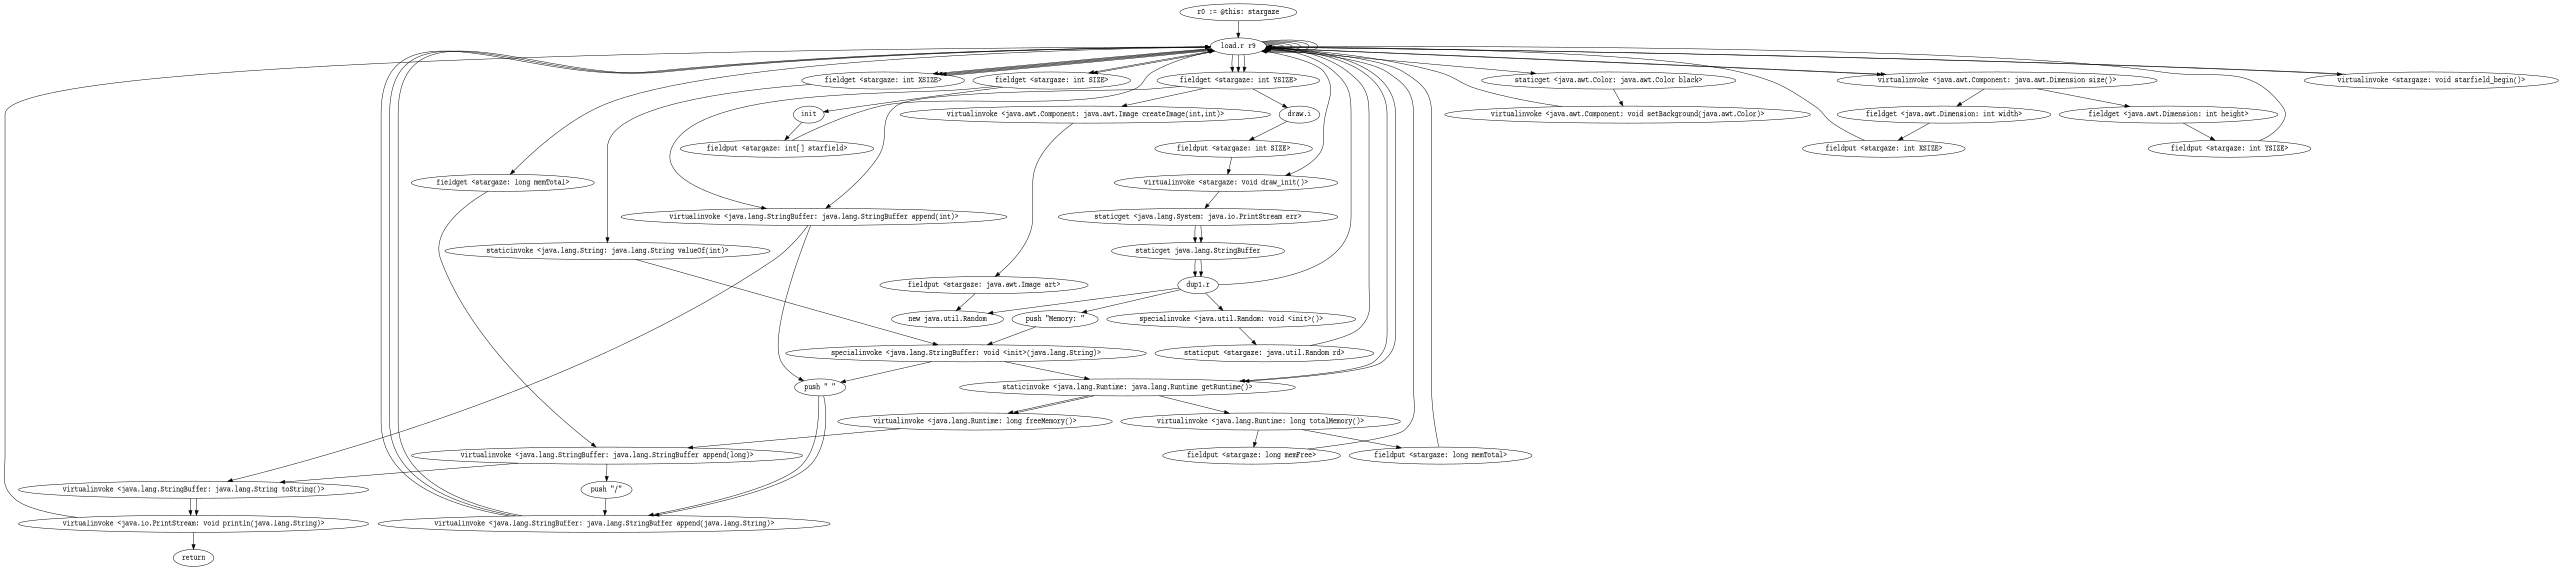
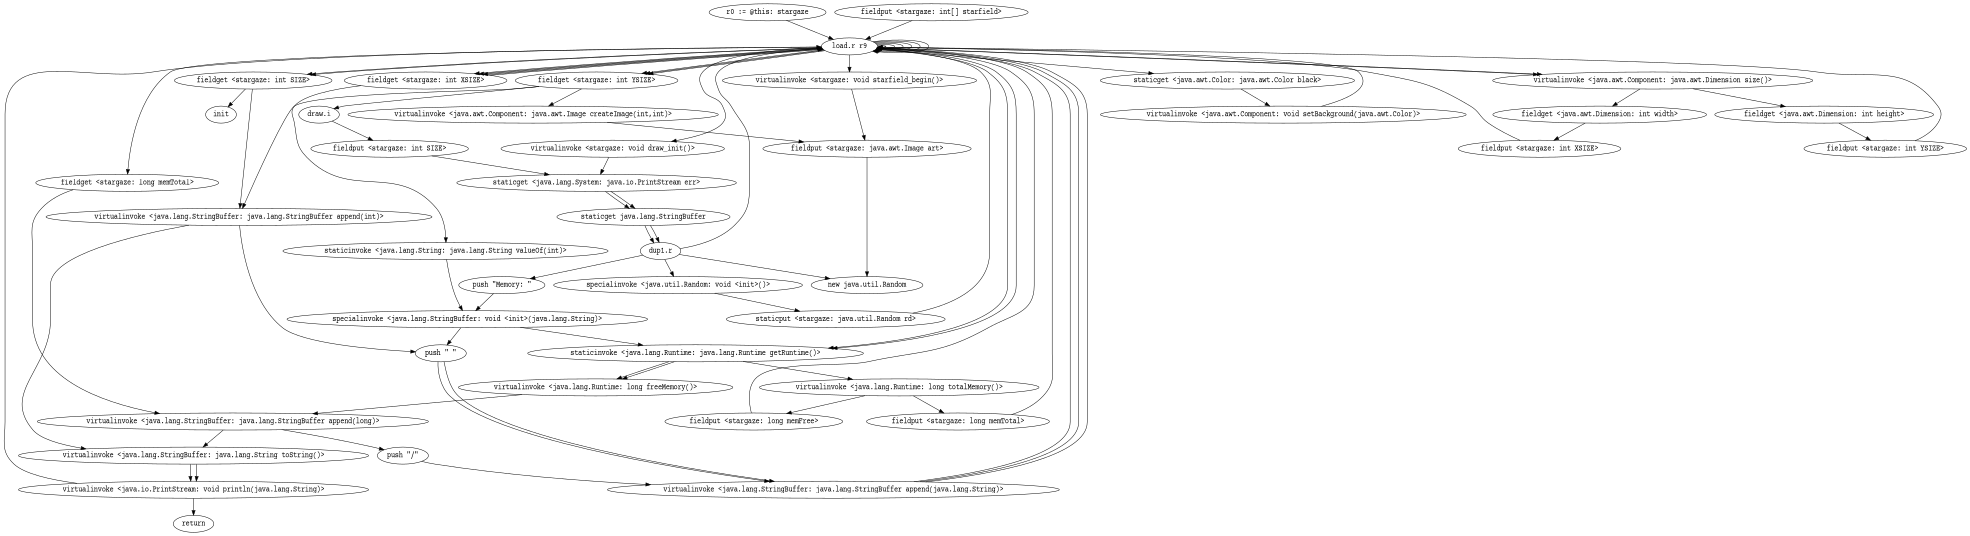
edge "virtualinvoke <stargaze: void starfield_begin()>" -> "load.r r9": now "virtualinvoke <stargaze: void starfield_begin()>" -> "fieldput <stargaze: java.awt.Image art>"
edge "init" -> "fieldput <stargaze: int[] starfield>": removed
edge "fieldput <stargaze: int SIZE>" -> "virtualinvoke <stargaze: void draw_init()>": now "fieldput <stargaze: int SIZE>" -> "staticget <java.lang.System: java.io.PrintStream err>"
